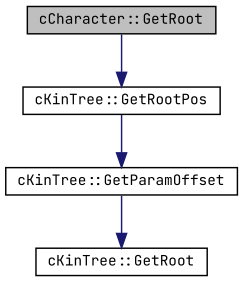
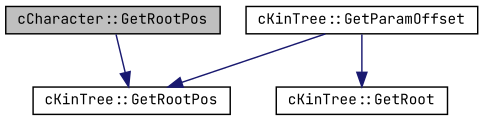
node "cCharacter::GetRoot": label "cCharacter::GetRoot" -> "cCharacter::GetRootPos"
edge "cKinTree::GetRootPos" -> "cKinTree::GetParamOffset": reversed
